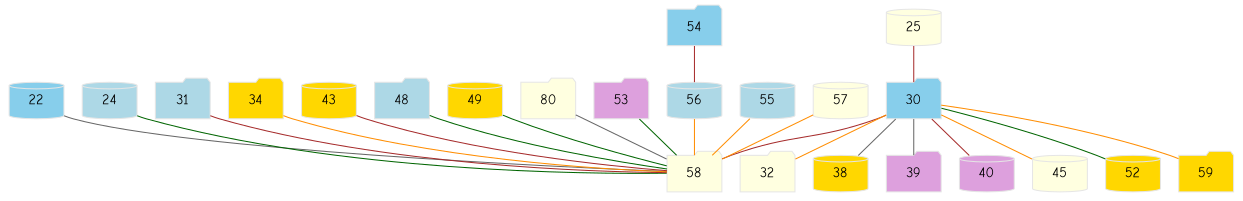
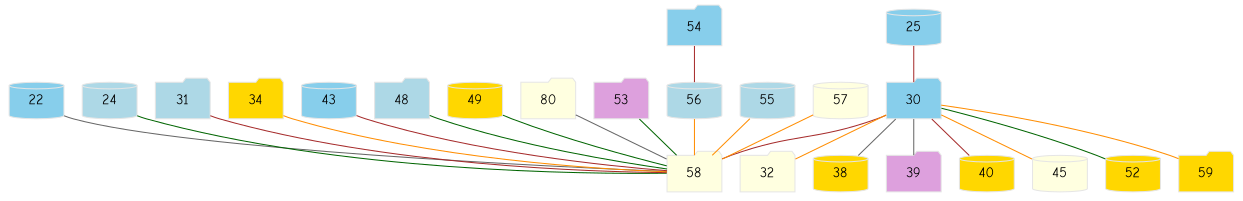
node "25": fillcolor lightyellow -> skyblue
node "43": fillcolor gold -> skyblue
node "40": fillcolor plum -> gold
